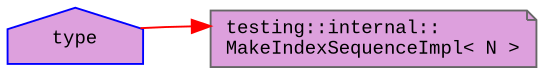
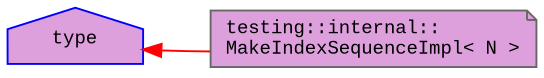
edge "type" -> "testing::internal:: MakeIndexSequenceImpl< N >": reversed
